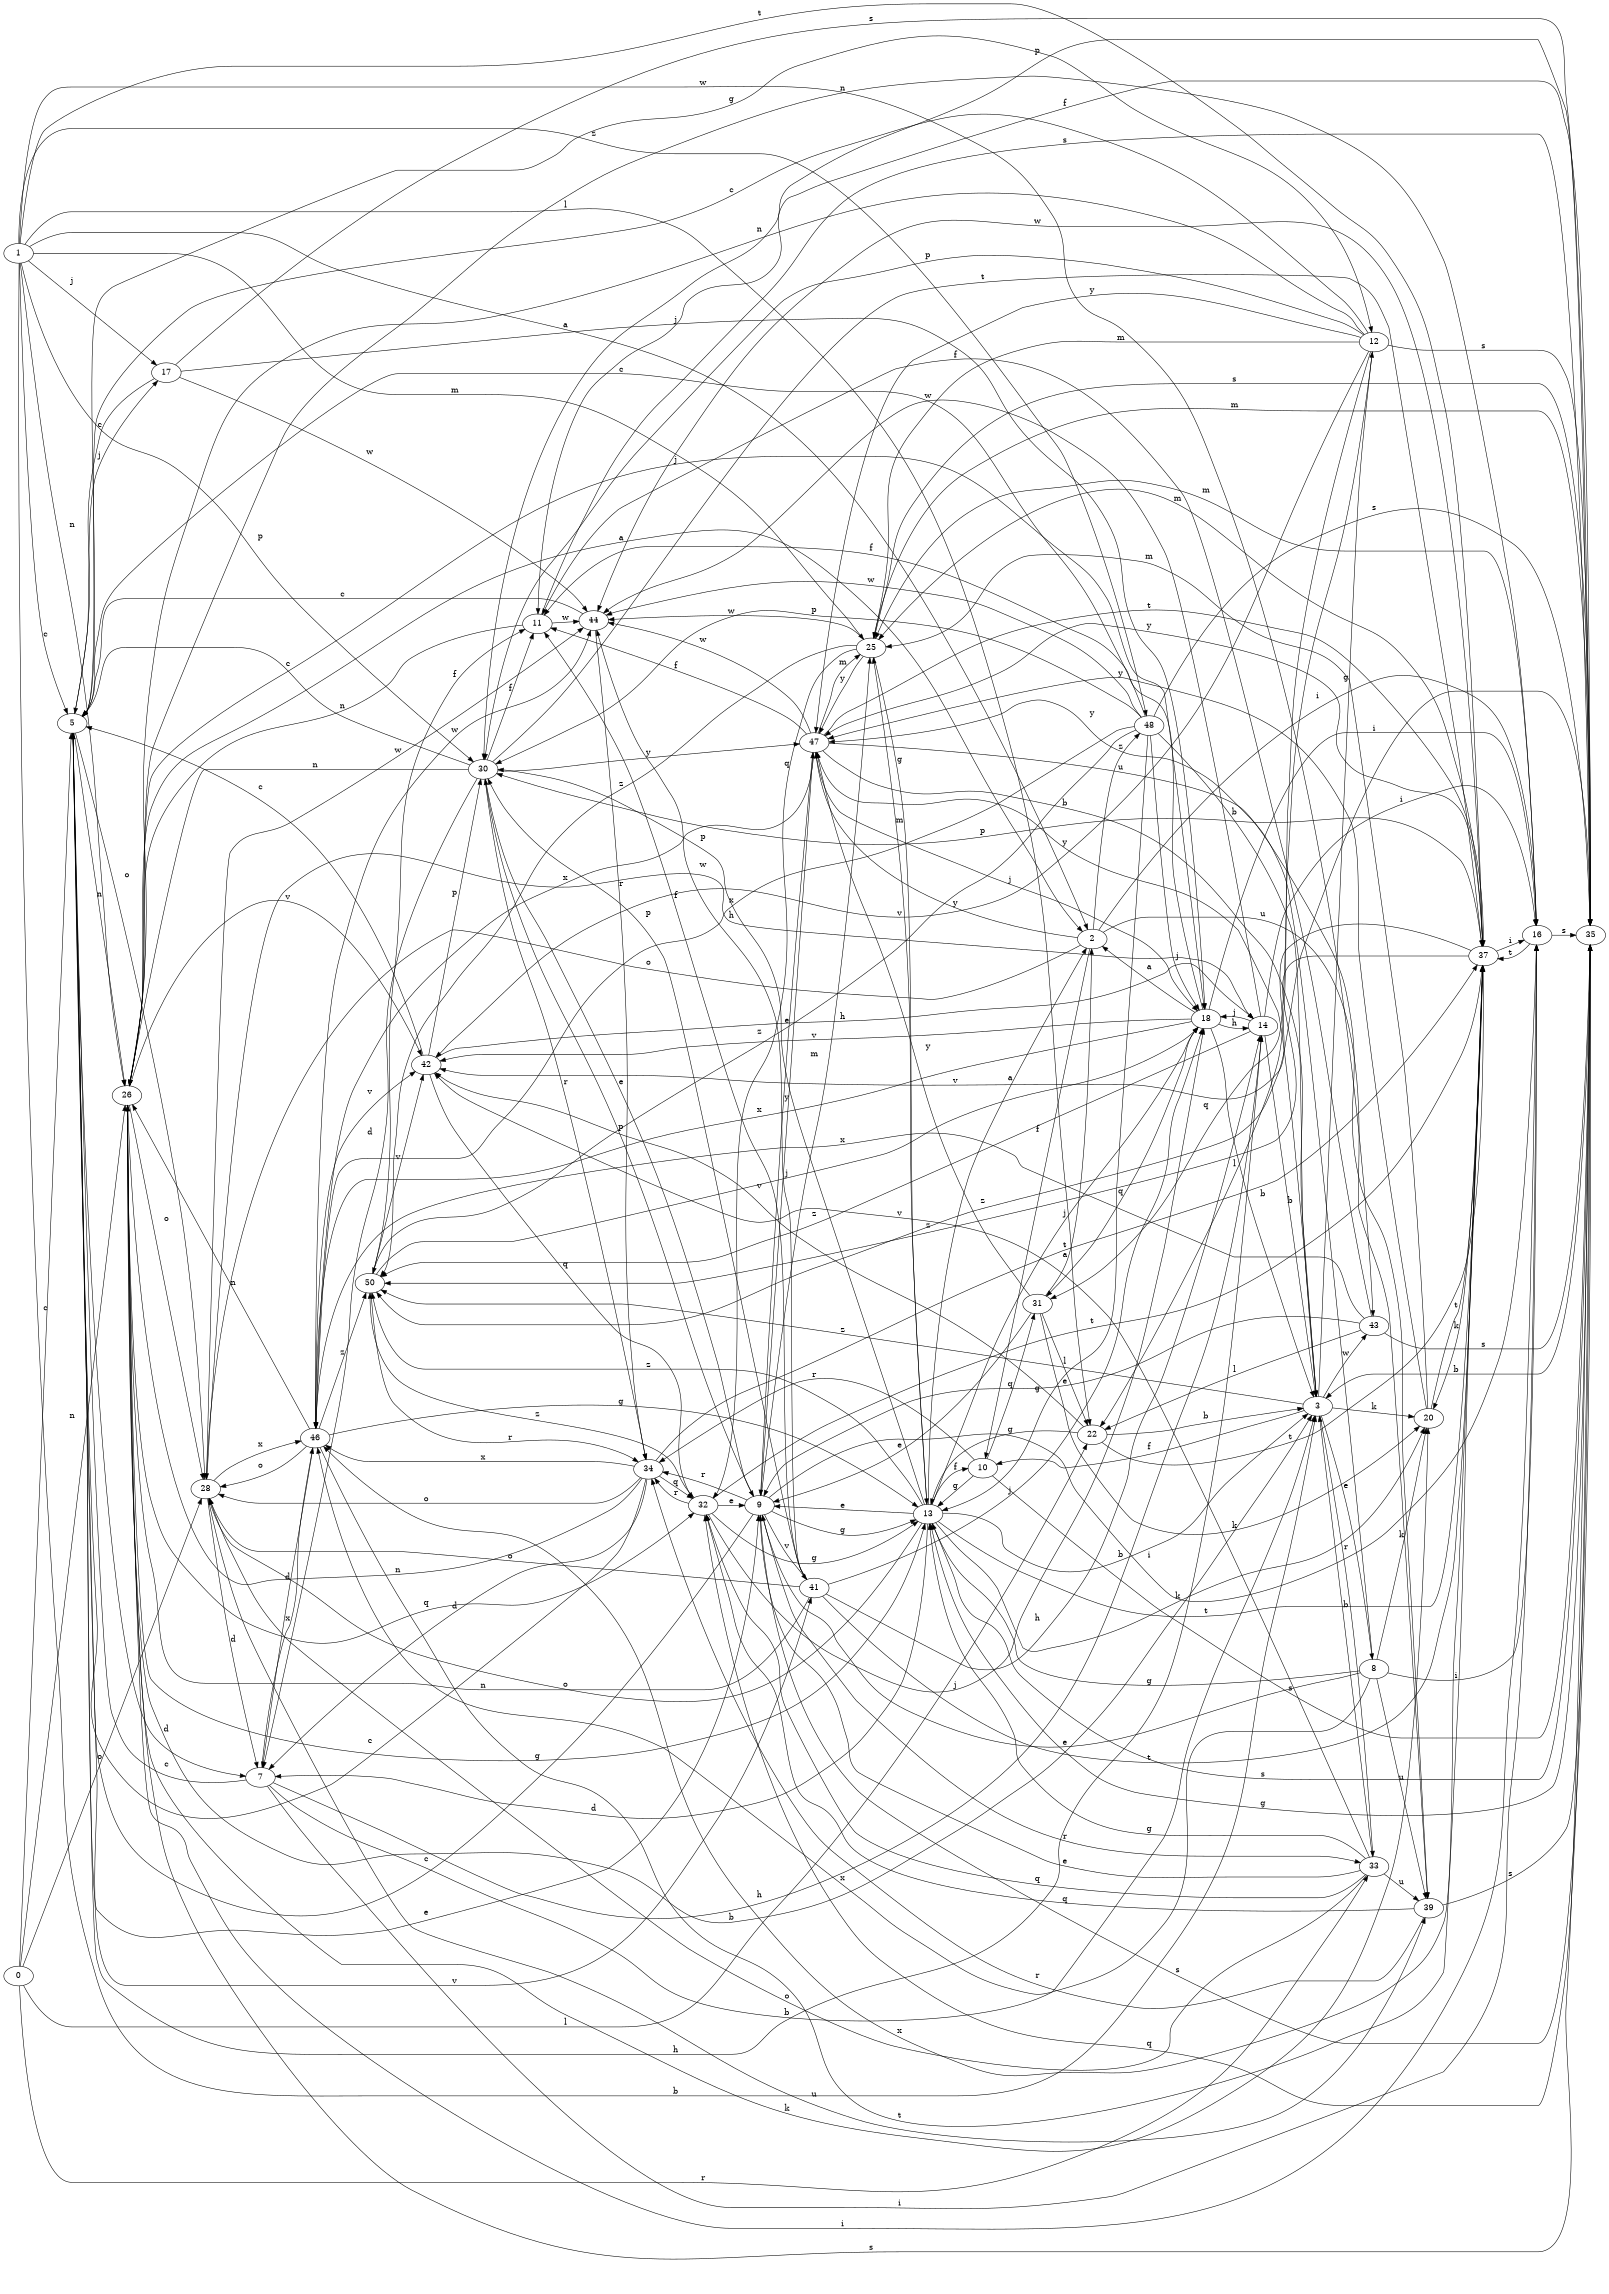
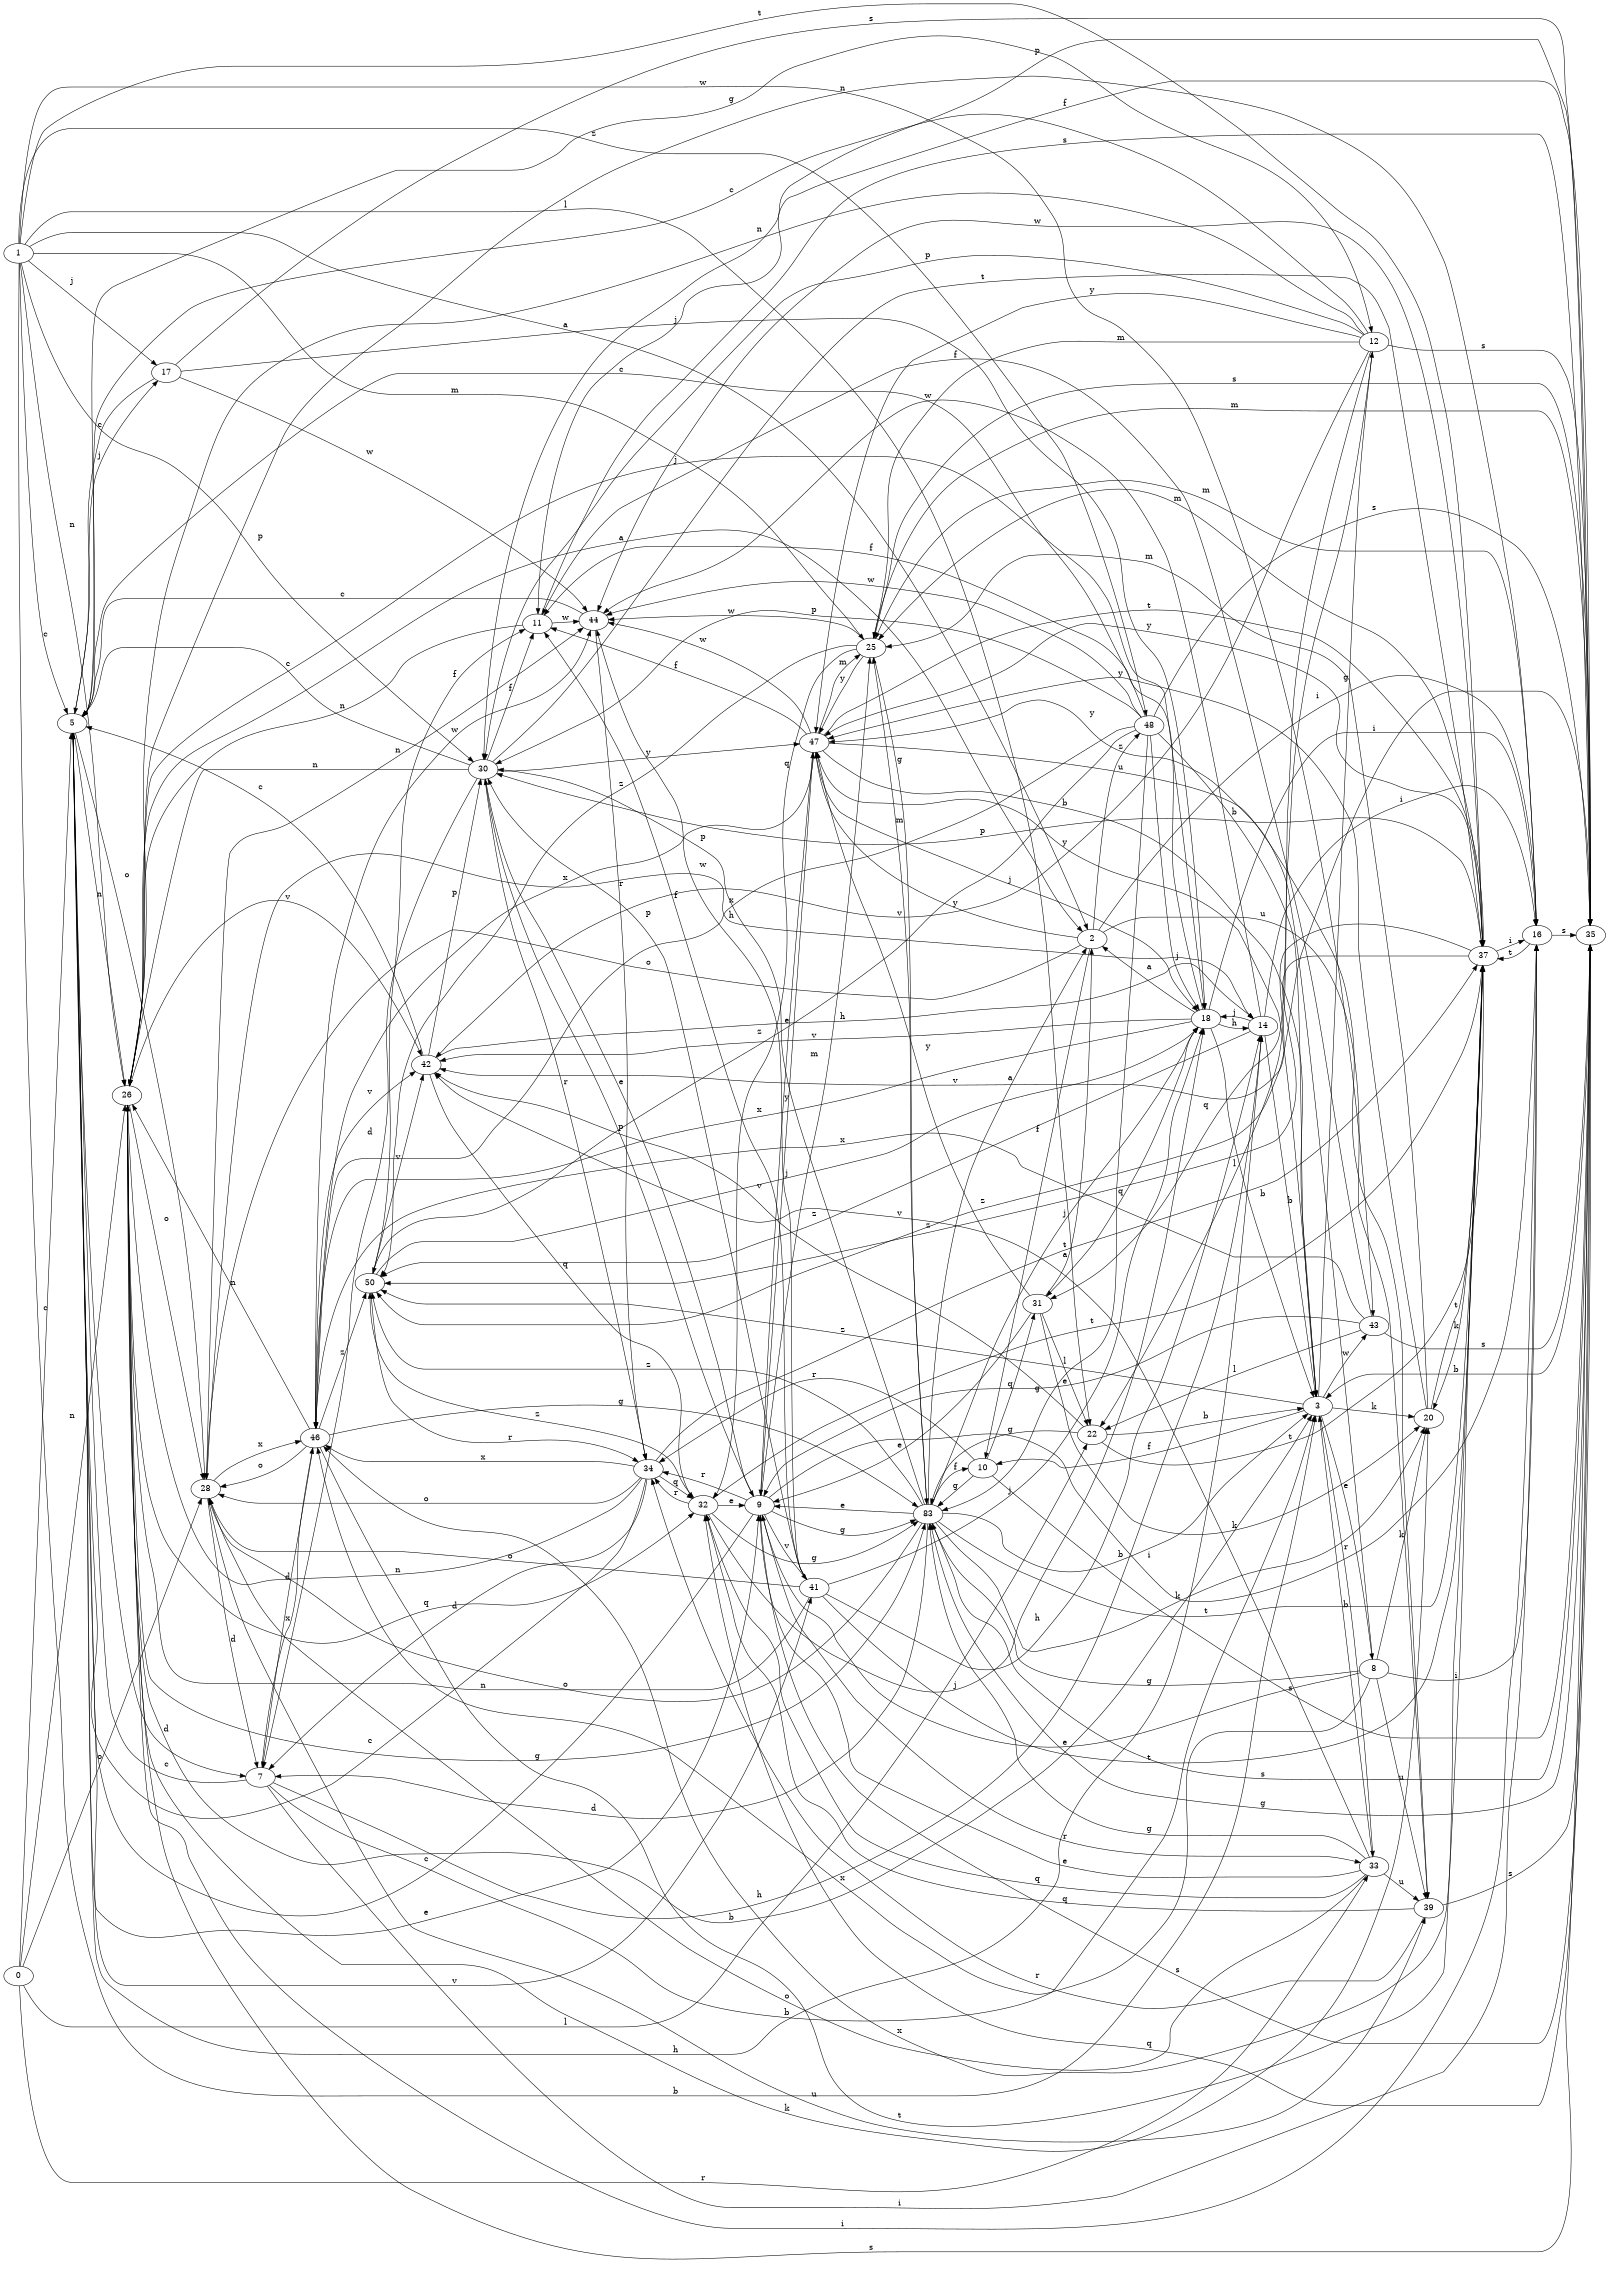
edge "28" -> "44": label "w" -> "n"
node "13": label "13" -> "83"
